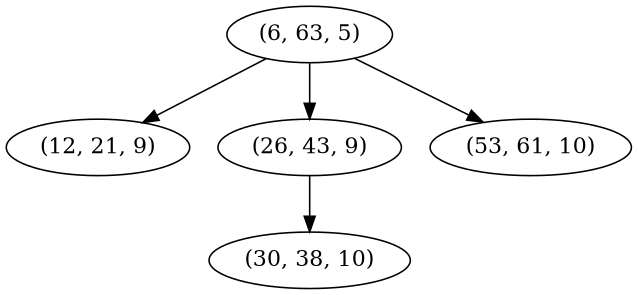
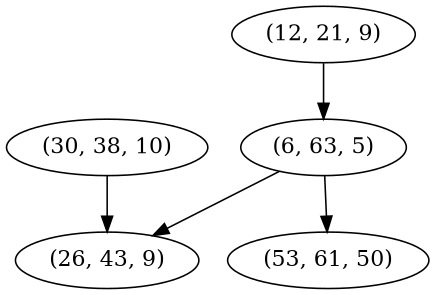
edge "(6, 63, 5)" -> "(12, 21, 9)": reversed
node "(53, 61, 10)": label "(53, 61, 10)" -> "(53, 61, 50)"
edge "(26, 43, 9)" -> "(30, 38, 10)": reversed
